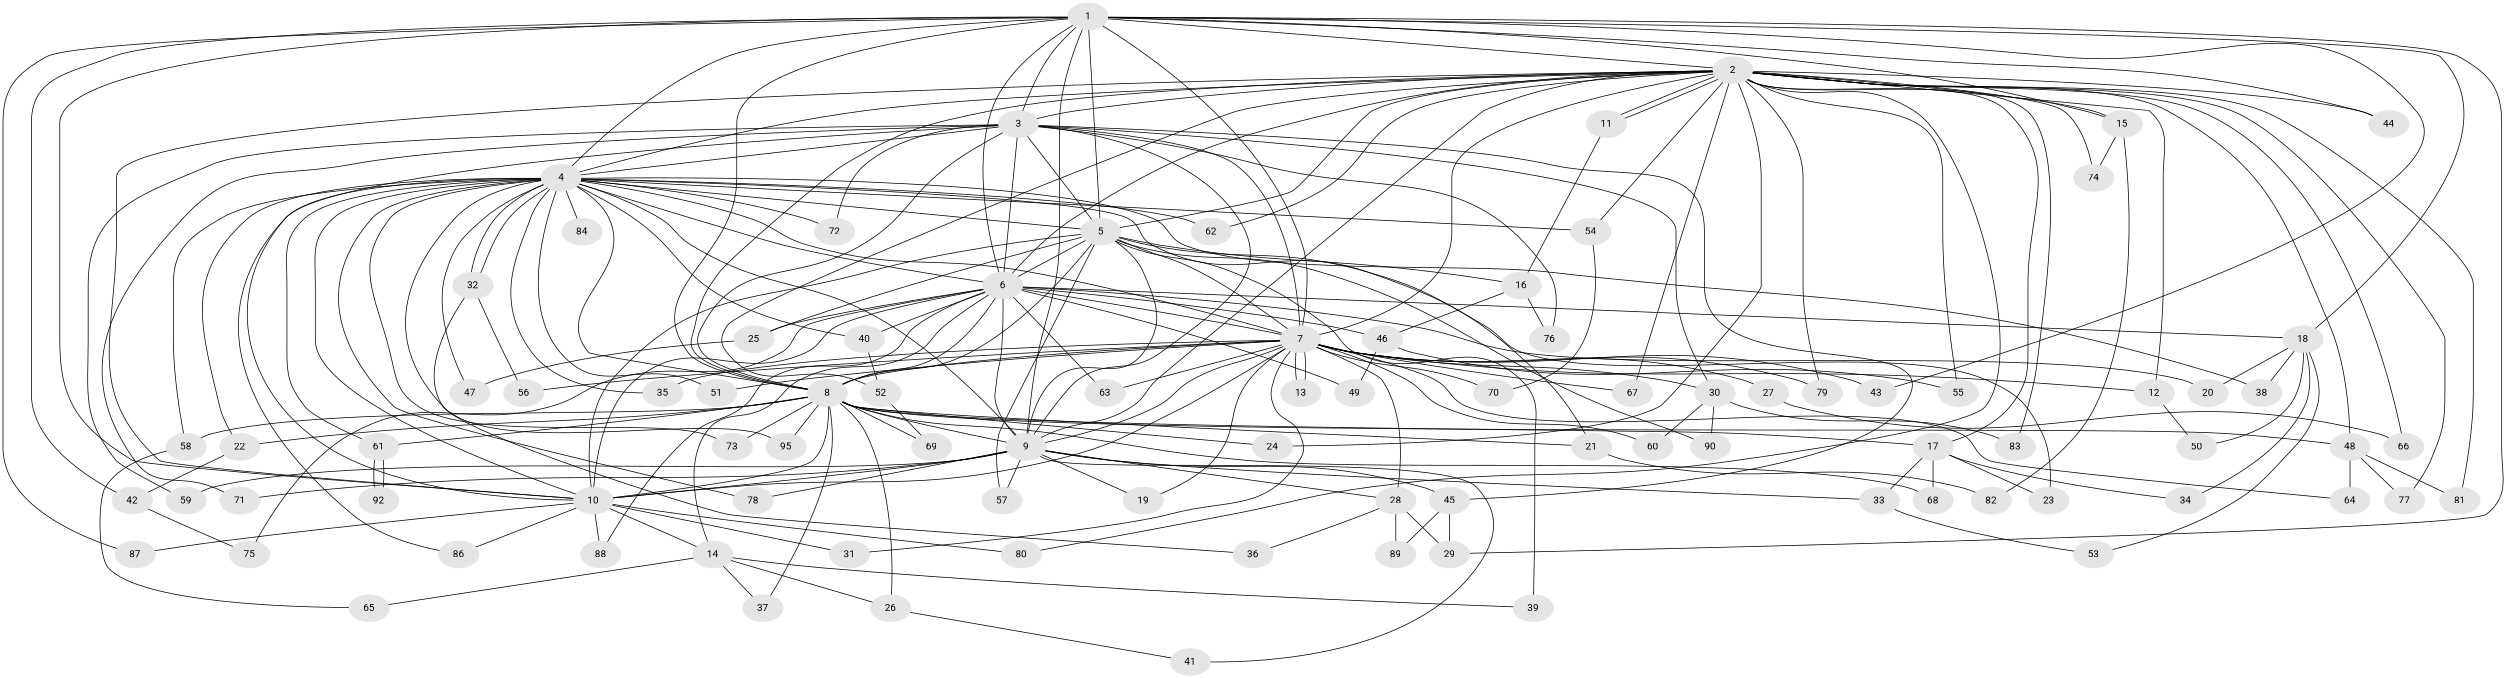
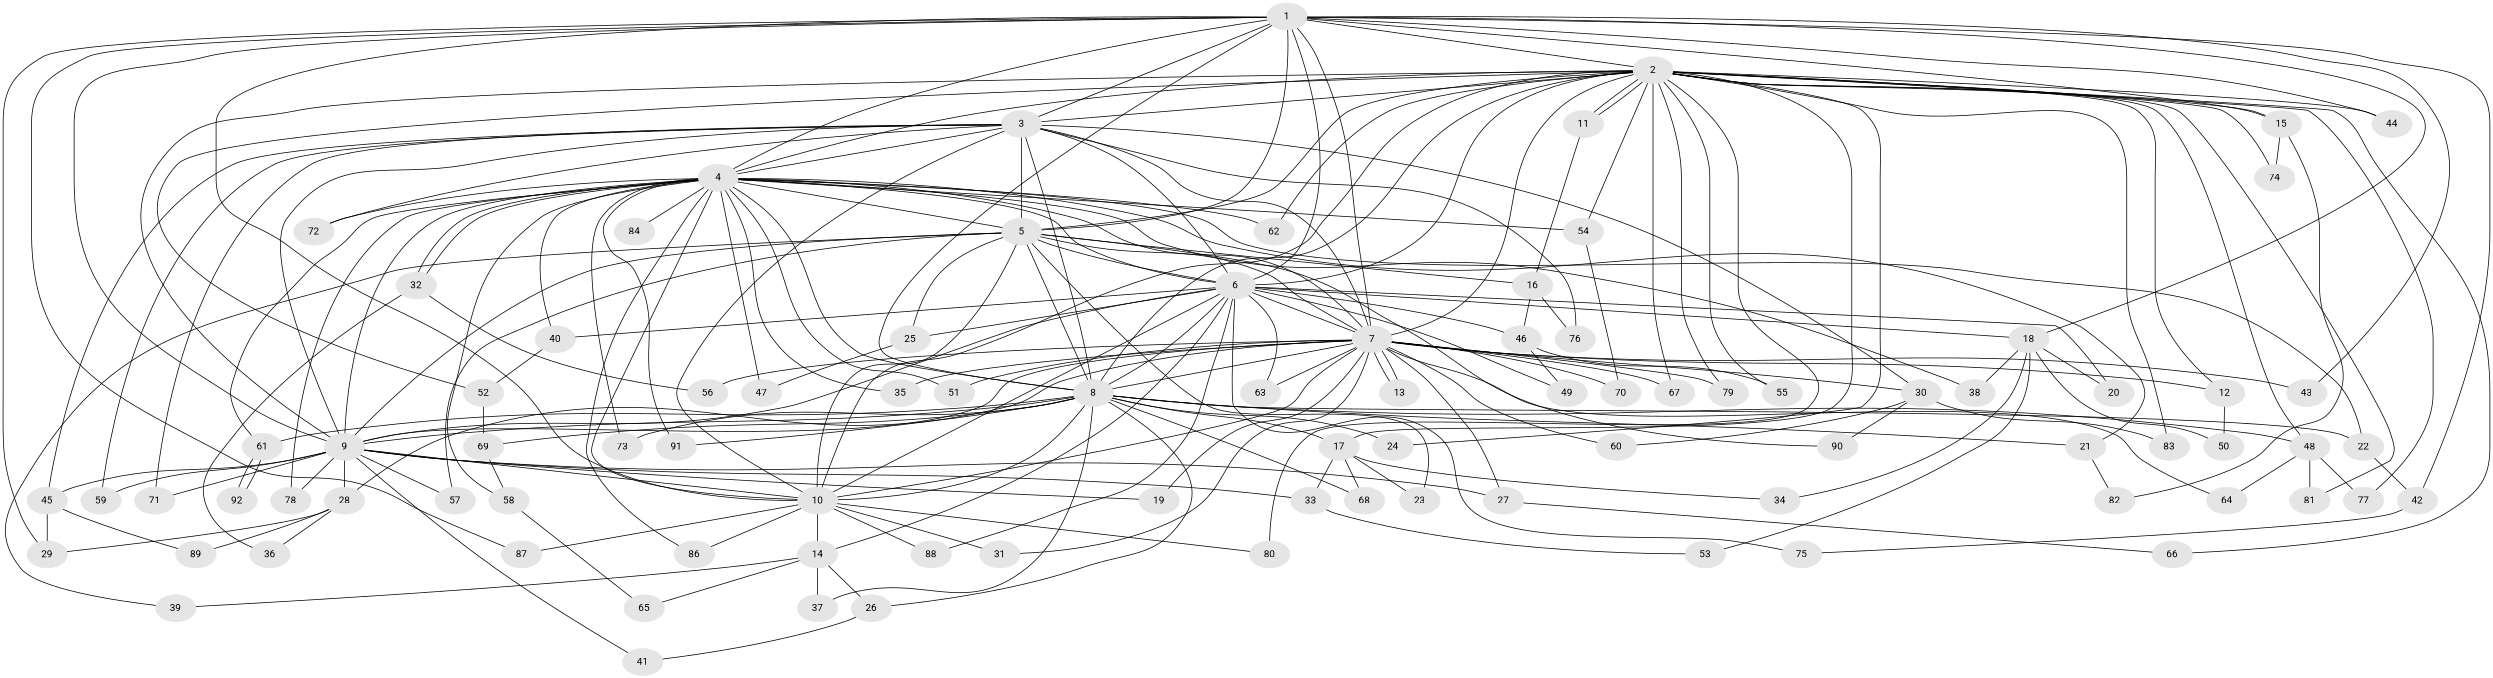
edge "8" -- "58": now "69" -- "58"
node "95": label "95" -> "91"
edge "9" -- "27": added
